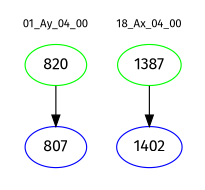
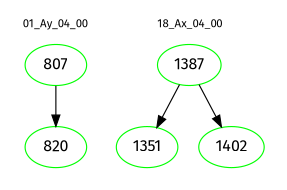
edge "820" -> "807": reversed
node "807": color blue -> green
node "1351": added
node "1402": color blue -> green
